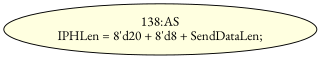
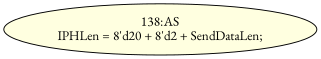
node "138:AS IPHLen = 8'd20 + 8'd8 + SendDataLen;": label "138:AS IPHLen = 8'd20 + 8'd8 + SendDataLen;" -> "138:AS IPHLen = 8'd20 + 8'd2 + SendDataLen;"
